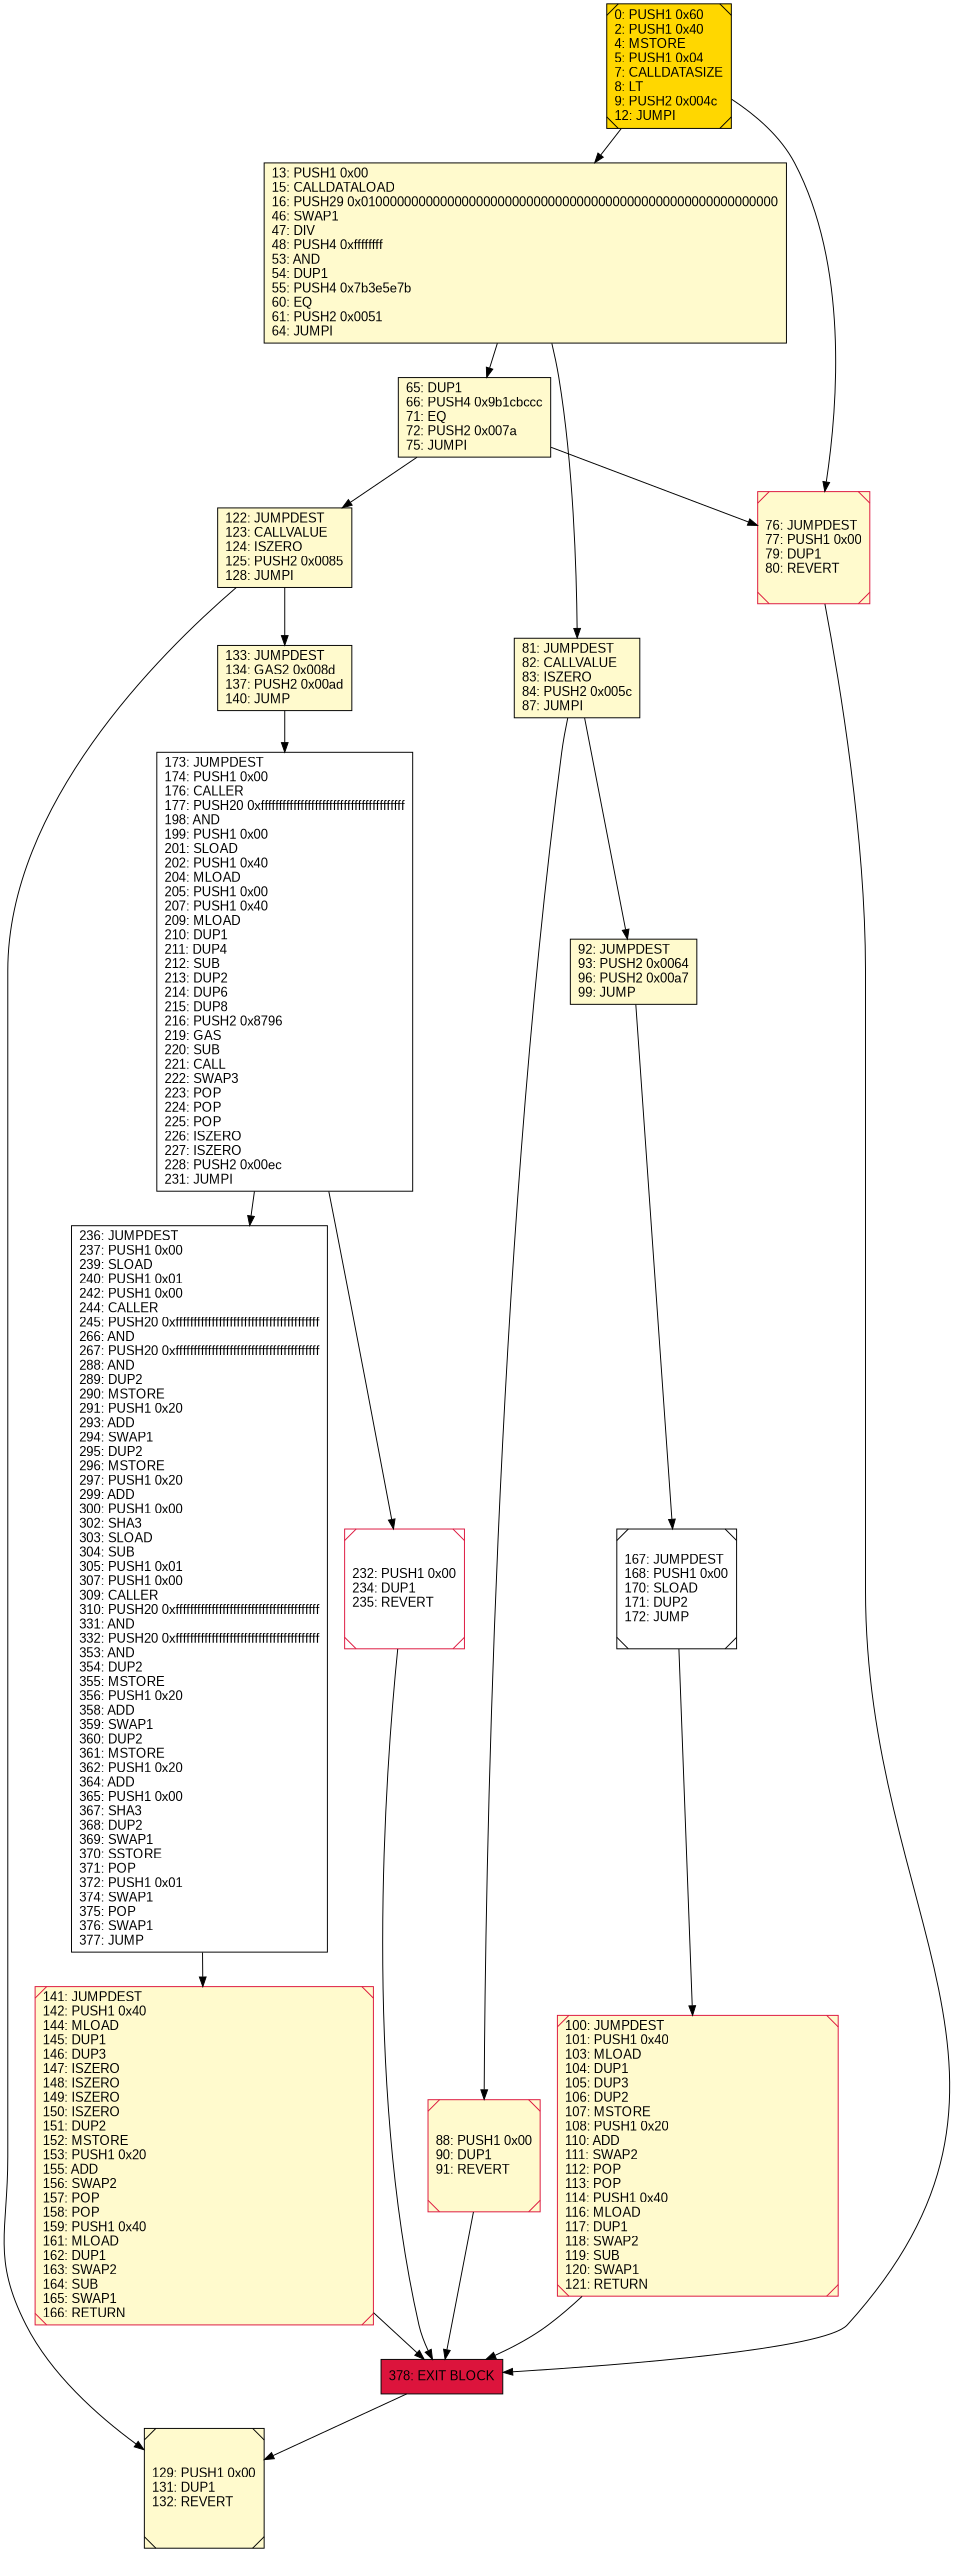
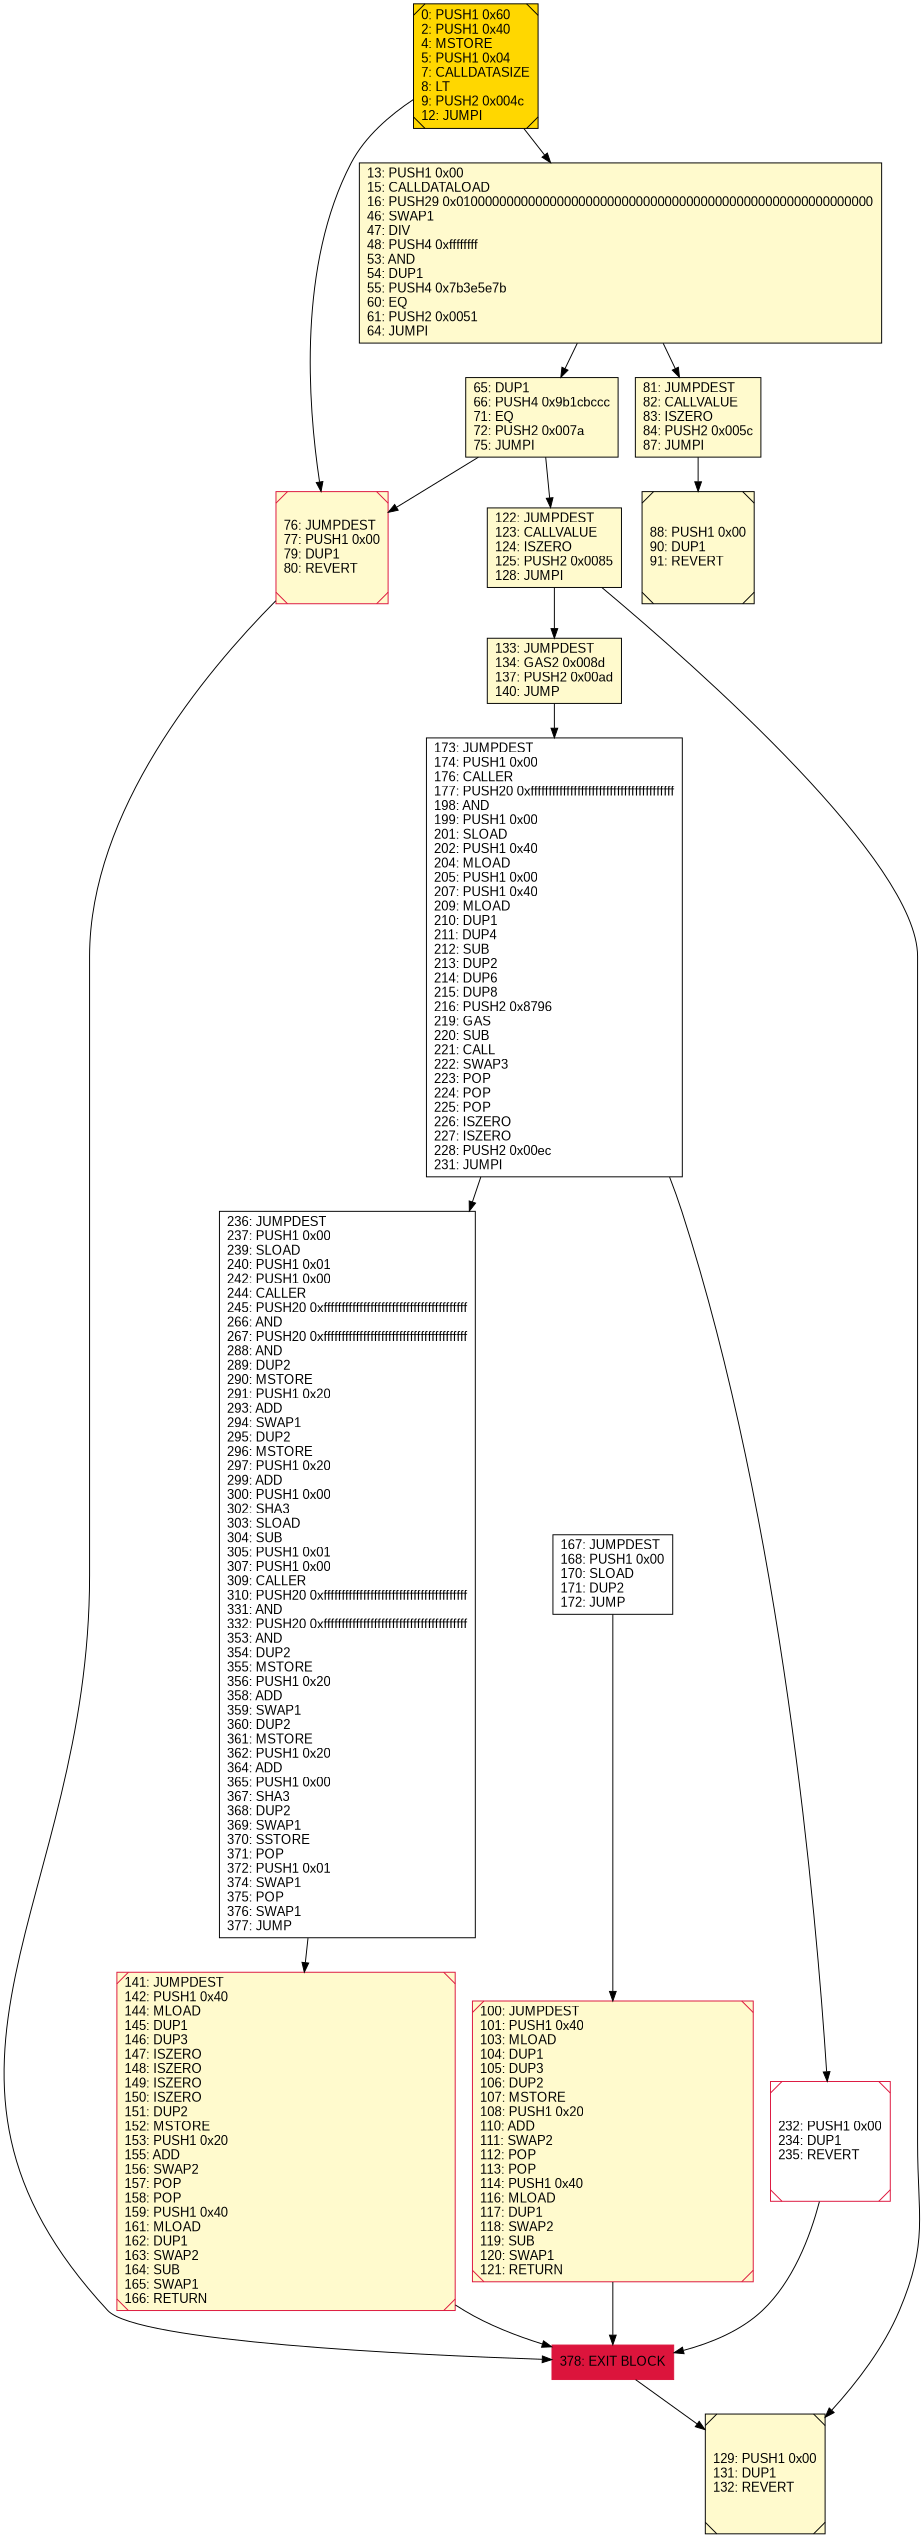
node "92: JUMPDEST 93: PUSH2 0x0064 96: PUSH2 0x00a7 99: JUMP": removed
node "167: JUMPDEST 168: PUSH1 0x00 170: SLOAD 171: DUP2 172: JUMP": shape Msquare -> box
node "88: PUSH1 0x00 90: DUP1 91: REVERT": color crimson -> black
edge "88: PUSH1 0x00 90: DUP1 91: REVERT" -> "378: EXIT BLOCK": removed
node "378: EXIT BLOCK": color black -> crimson
